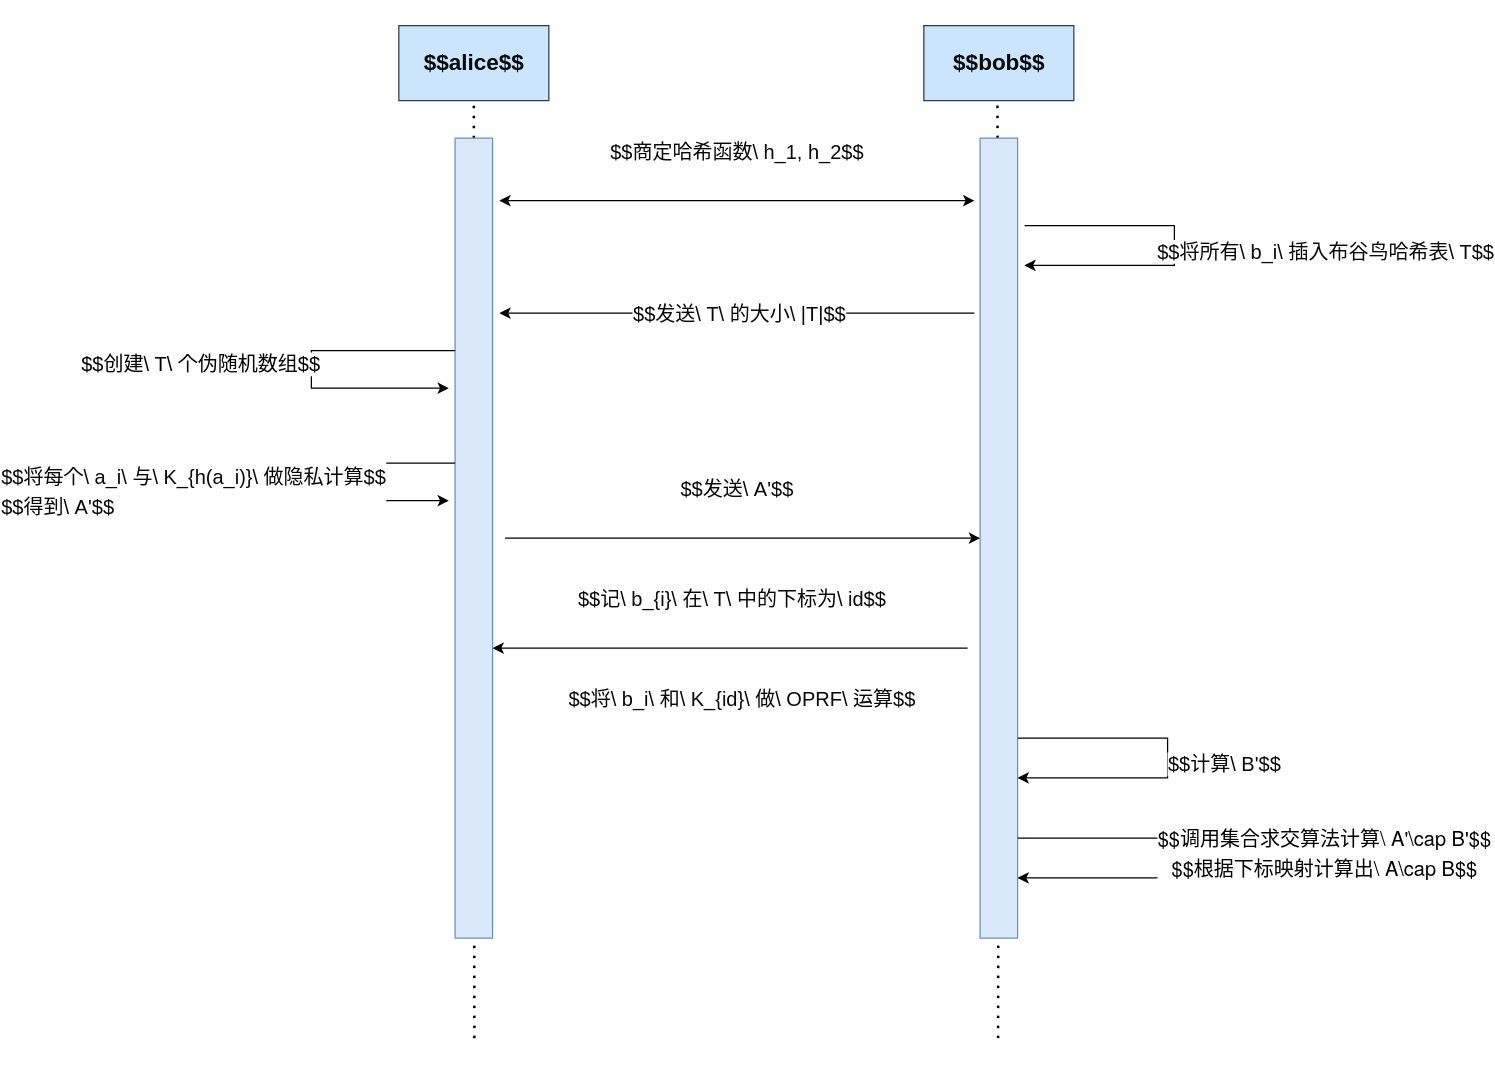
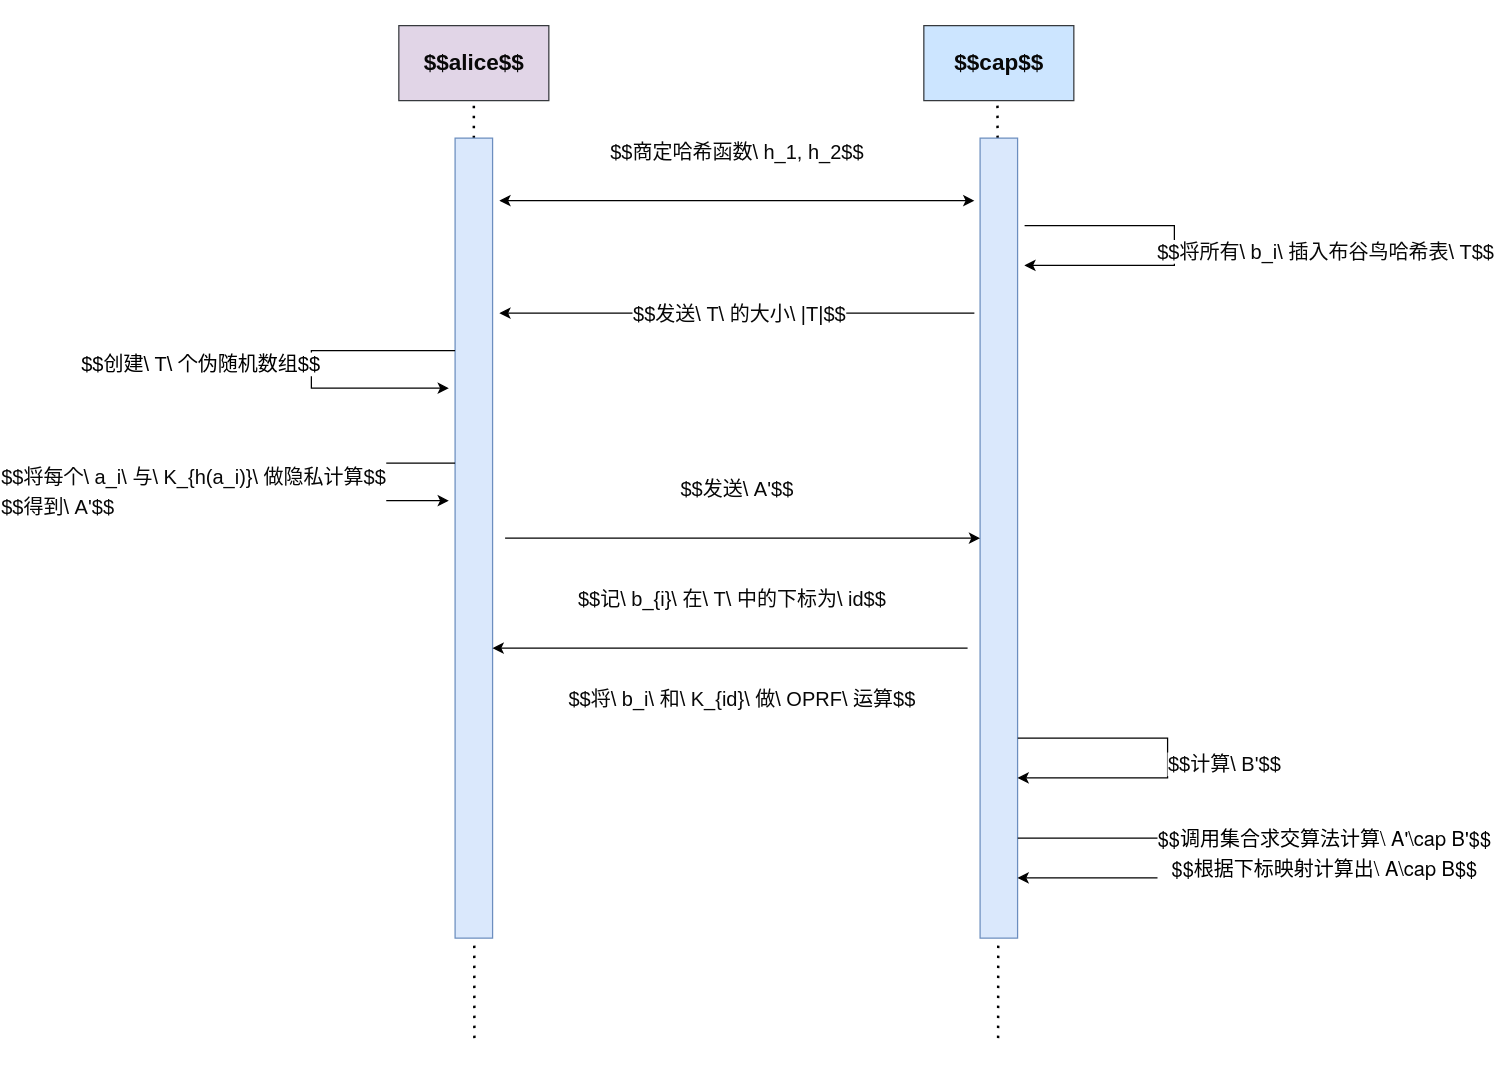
node "$$alice$$": fillcolor #cce5ff -> #e1d5e7
node "$$bob$$": label "$$bob$$" -> "$$cap$$"
